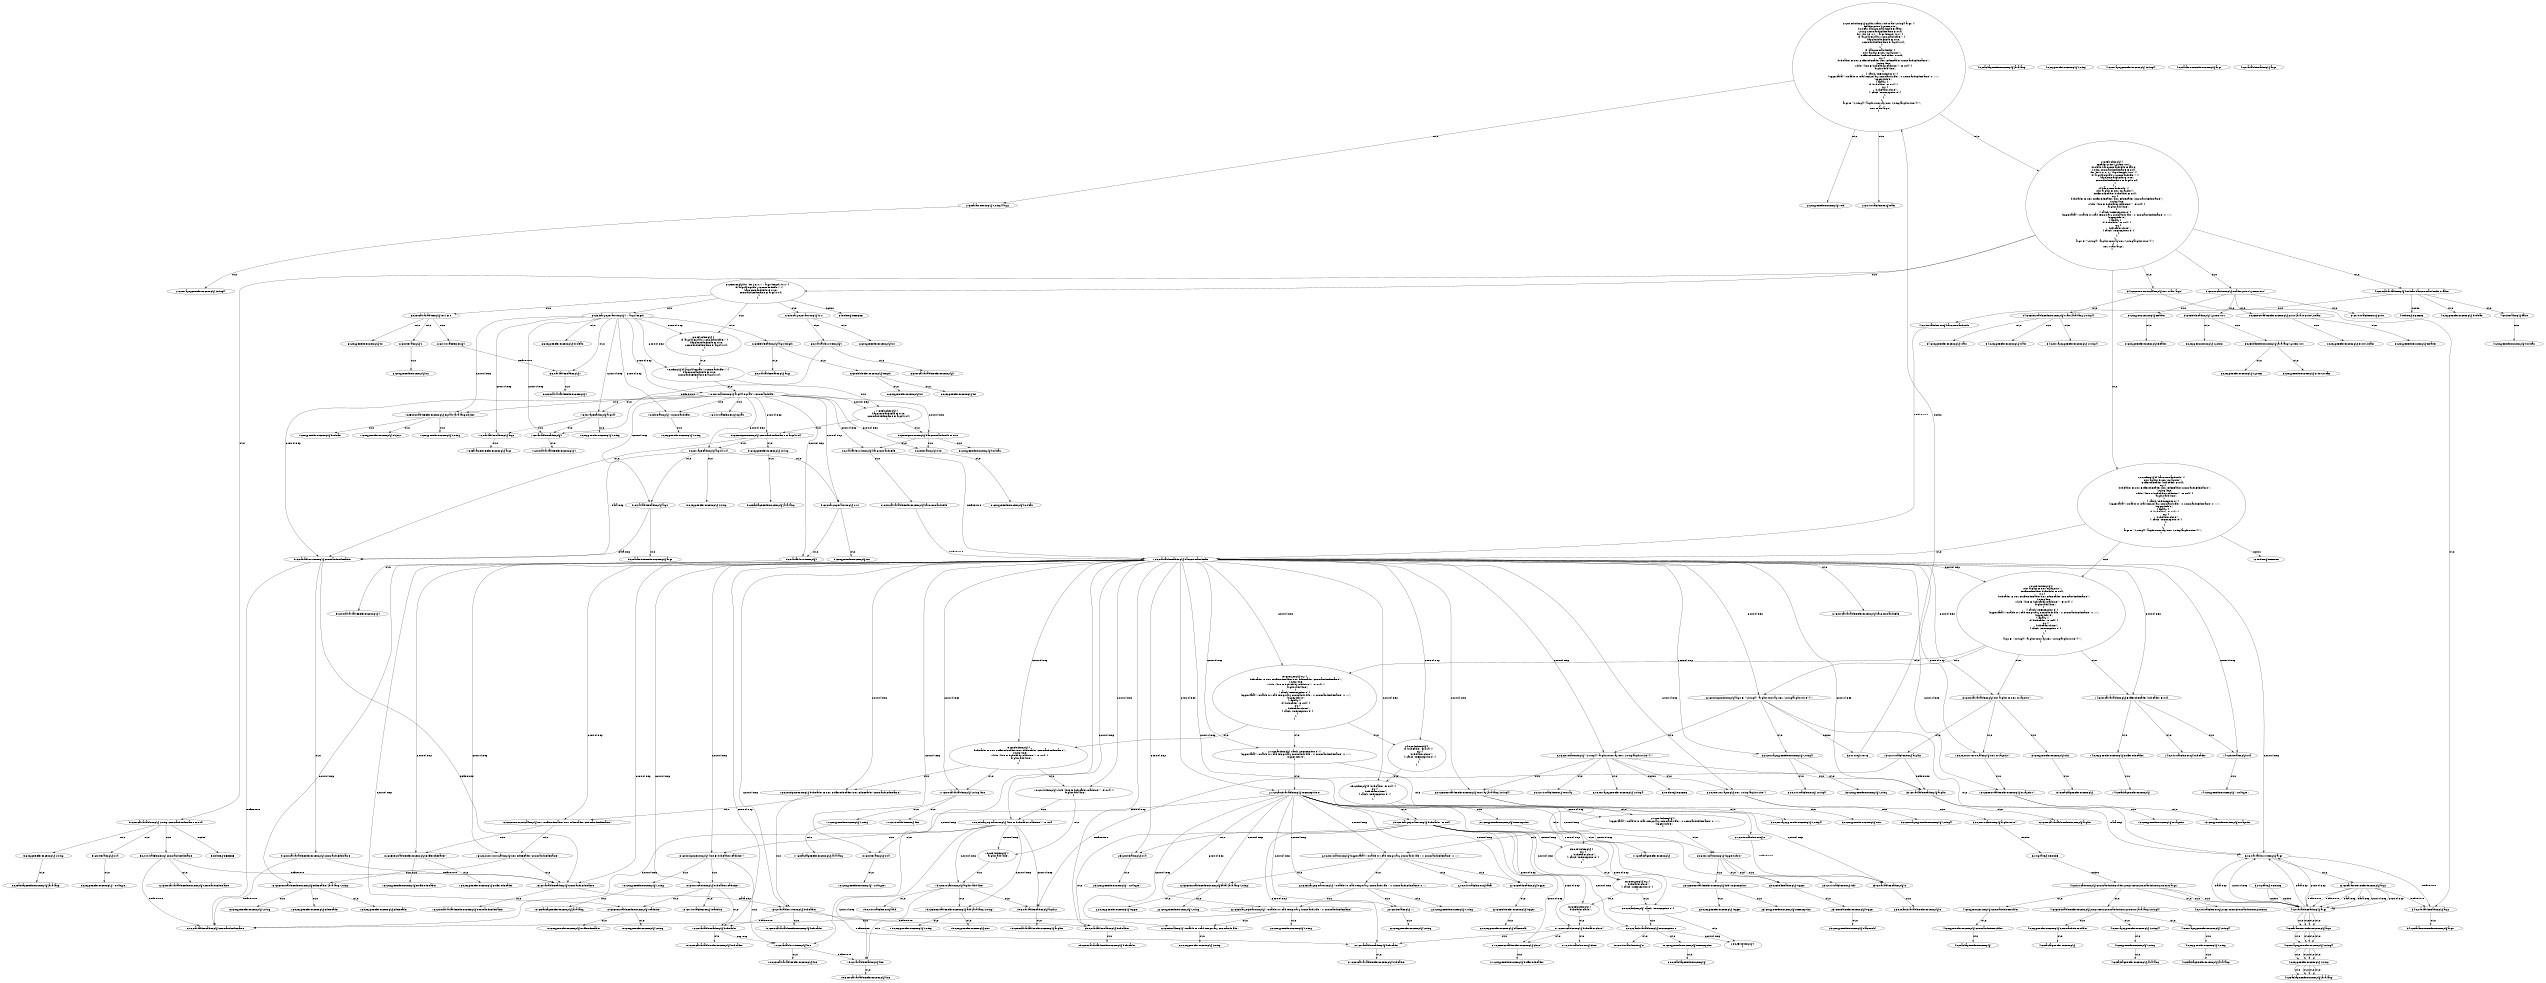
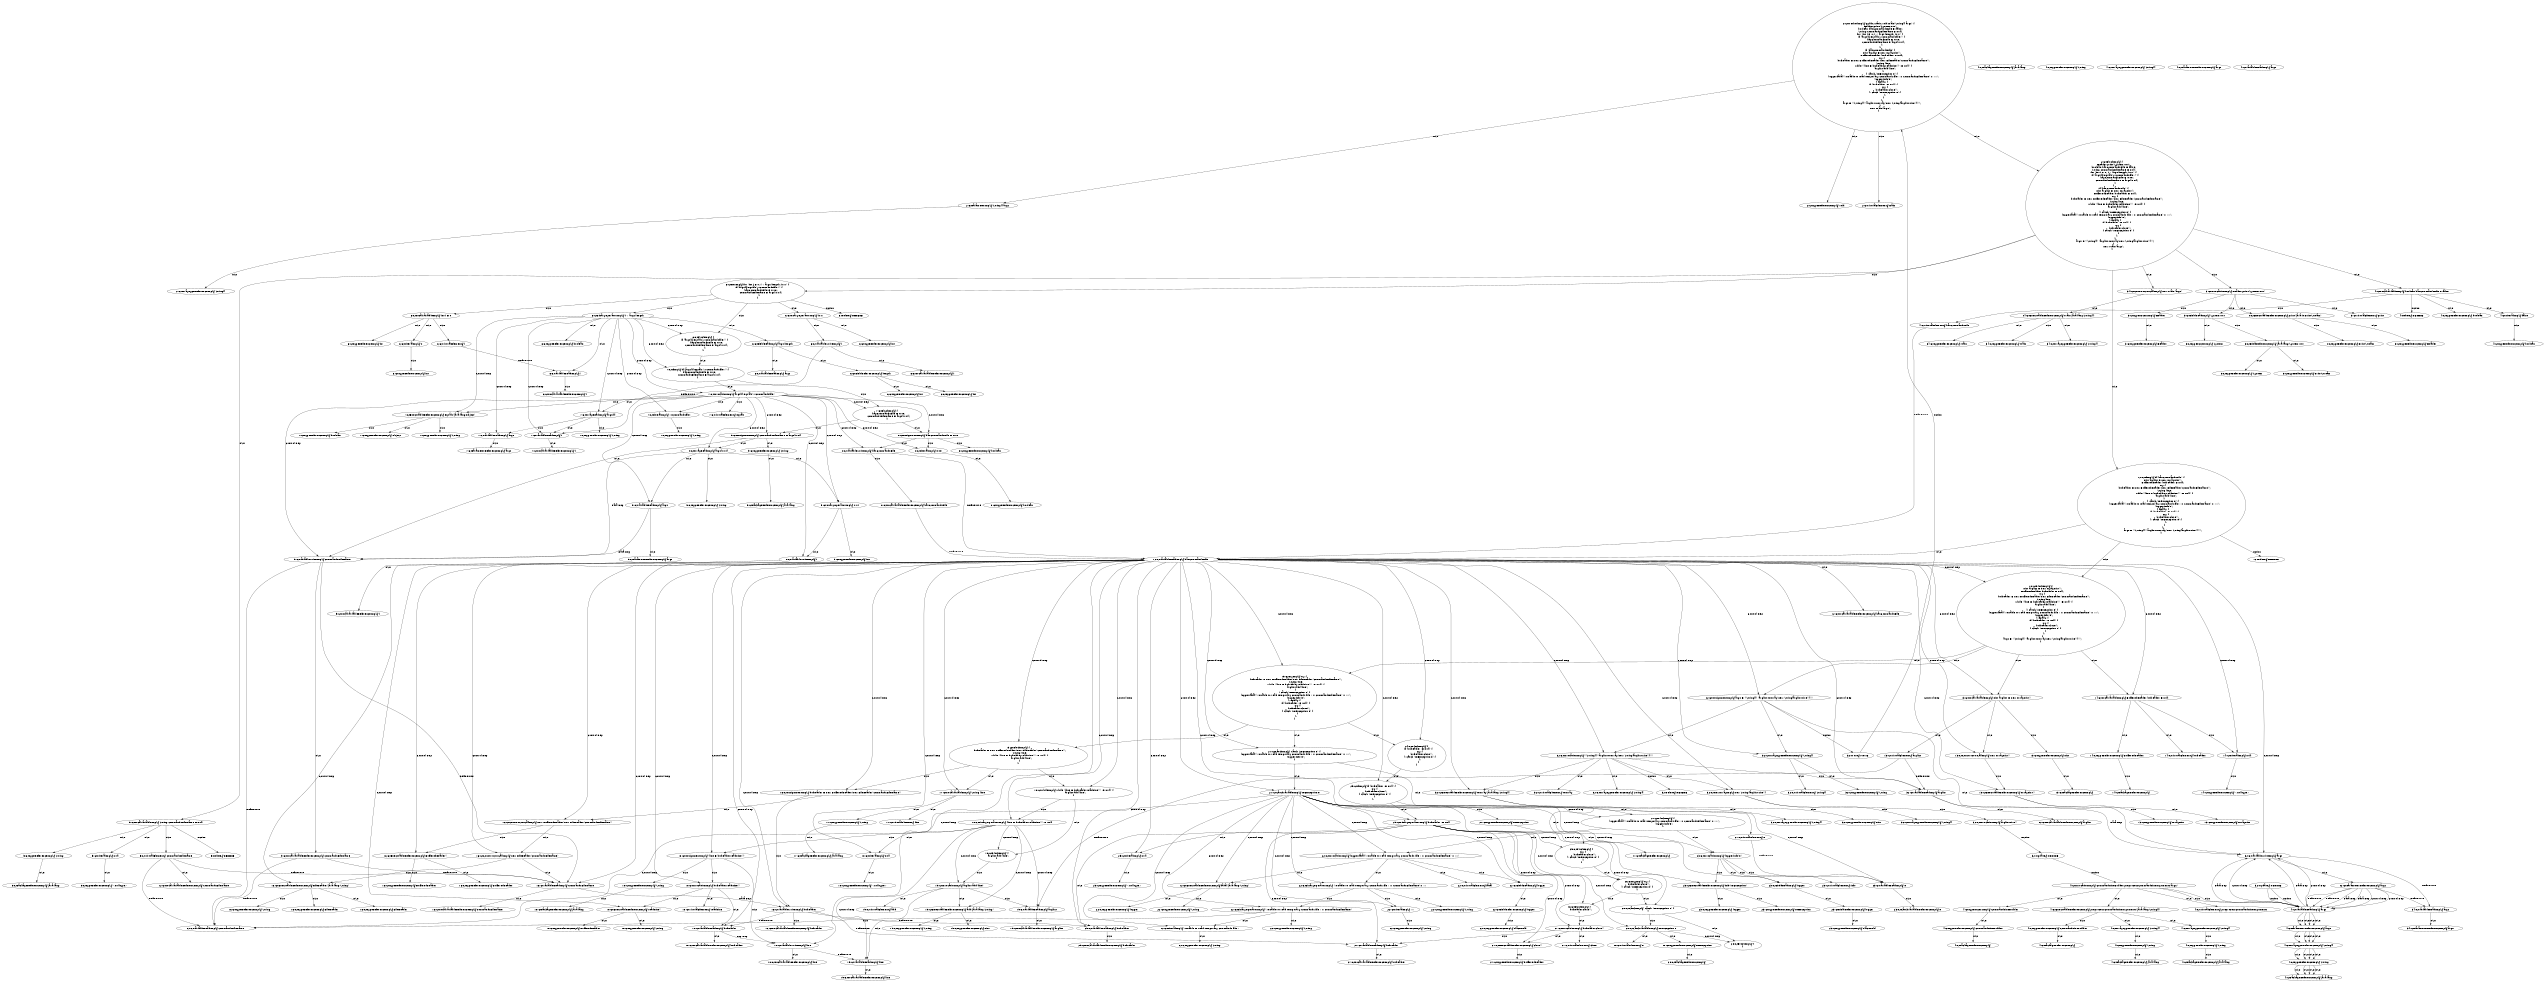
edge "34:CtConstructorCallImpl@new Main(args)" -> "34:CtVariableReadImpl@args": removed, label "AST"
